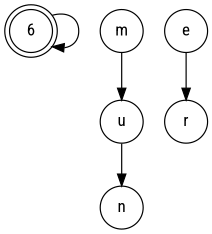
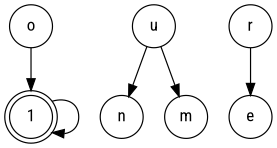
node "o": added
node "6": label "6" -> "1"
edge "m" -> "u": reversed
edge "e" -> "r": reversed
